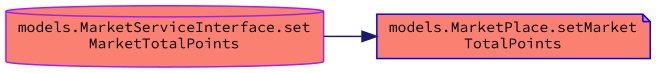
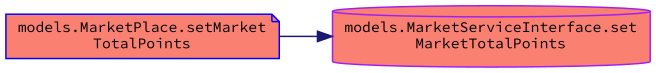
edge "models.MarketServiceInterface.set MarketTotalPoints" -> "models.MarketPlace.setMarket TotalPoints": reversed
